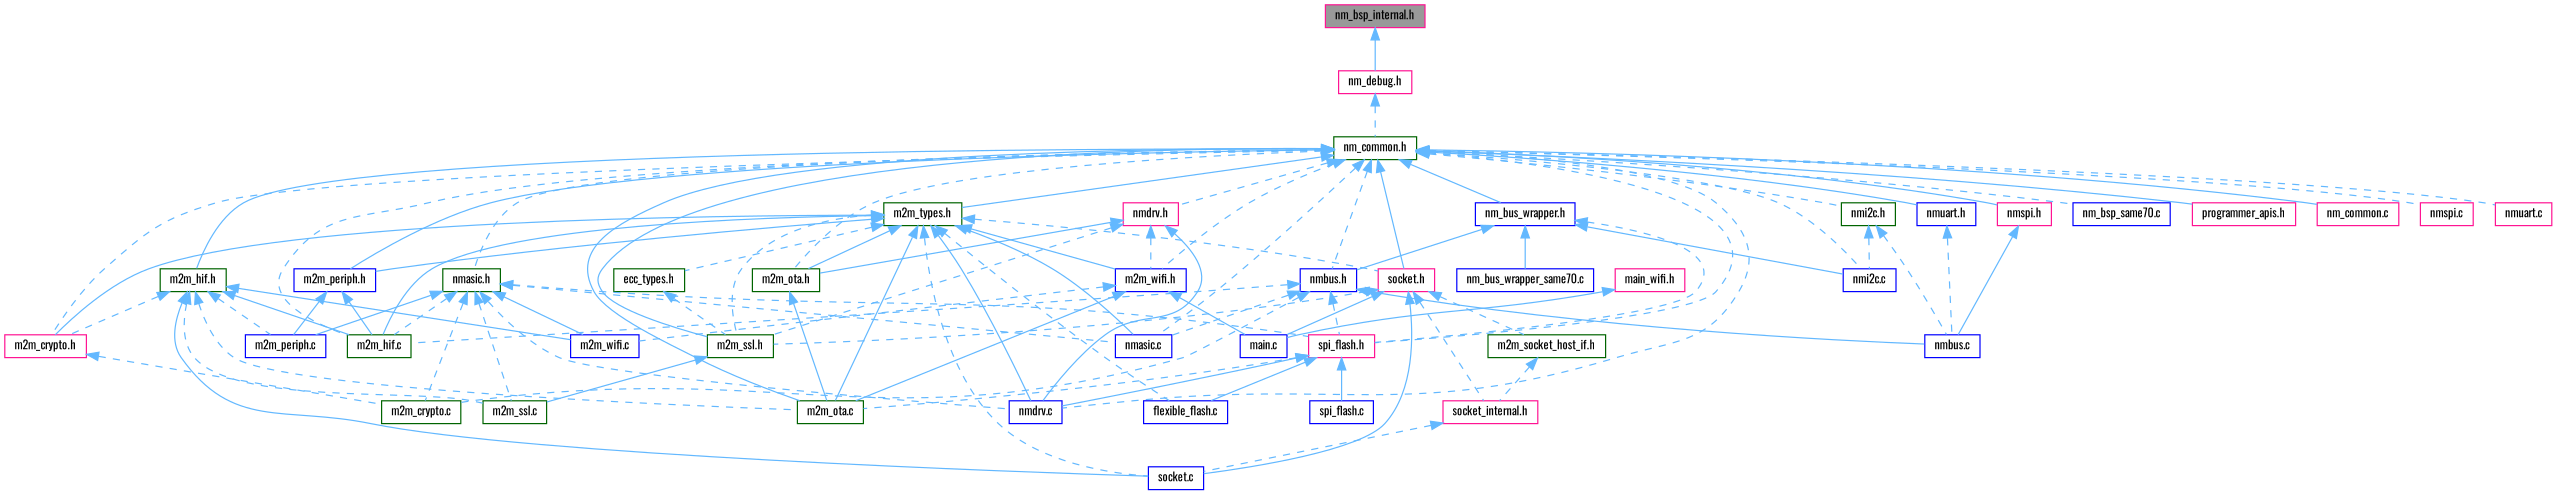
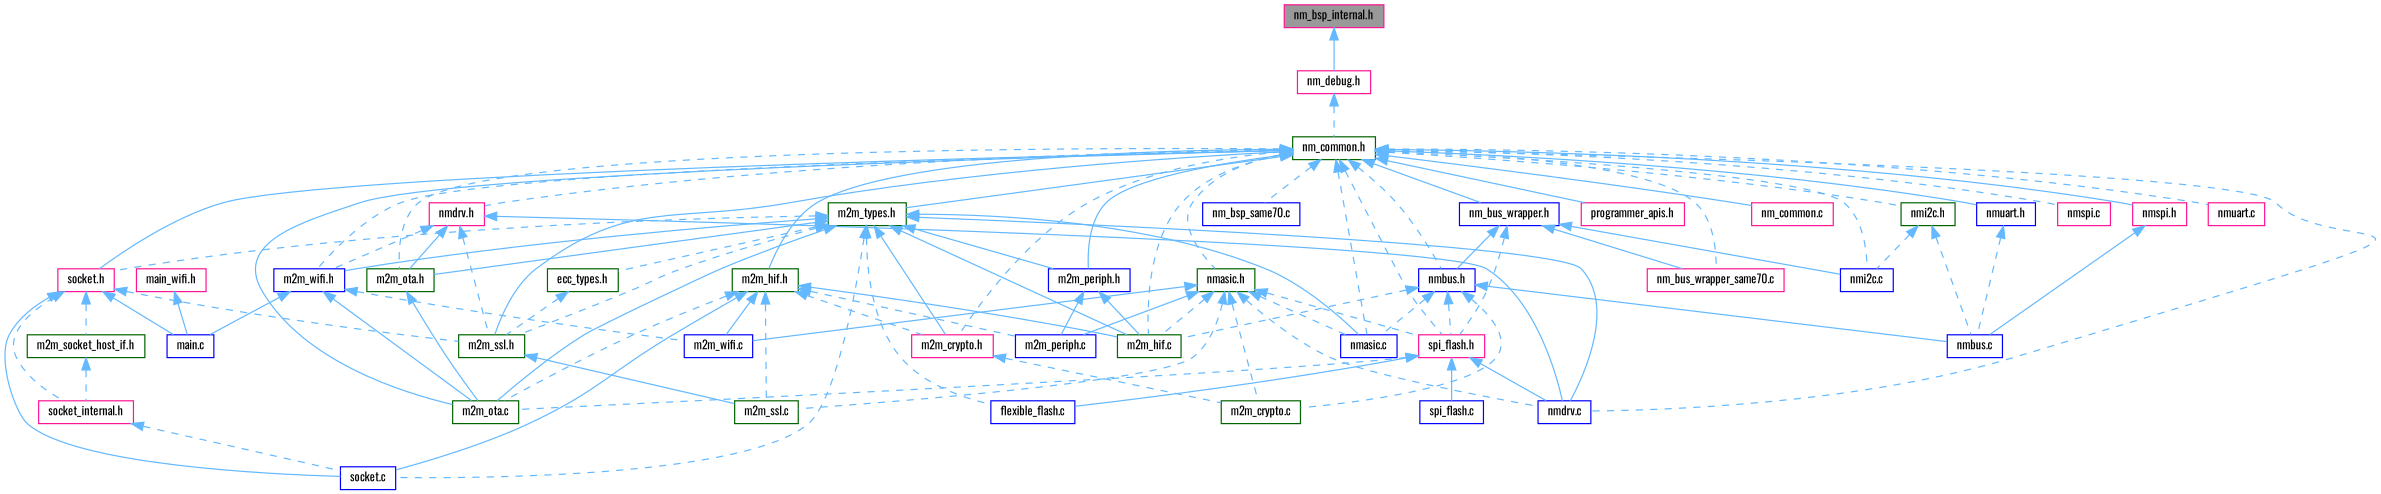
edge "nm_bus_wrapper_same70.c" -> "nm_common.h": added
node "nm_bus_wrapper_same70.c": color blue -> deeppink
